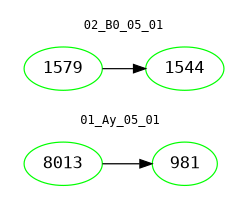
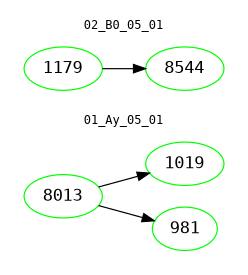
node "1579": label "1579" -> "1179"
node "1544": label "1544" -> "8544"
node "1019": added
